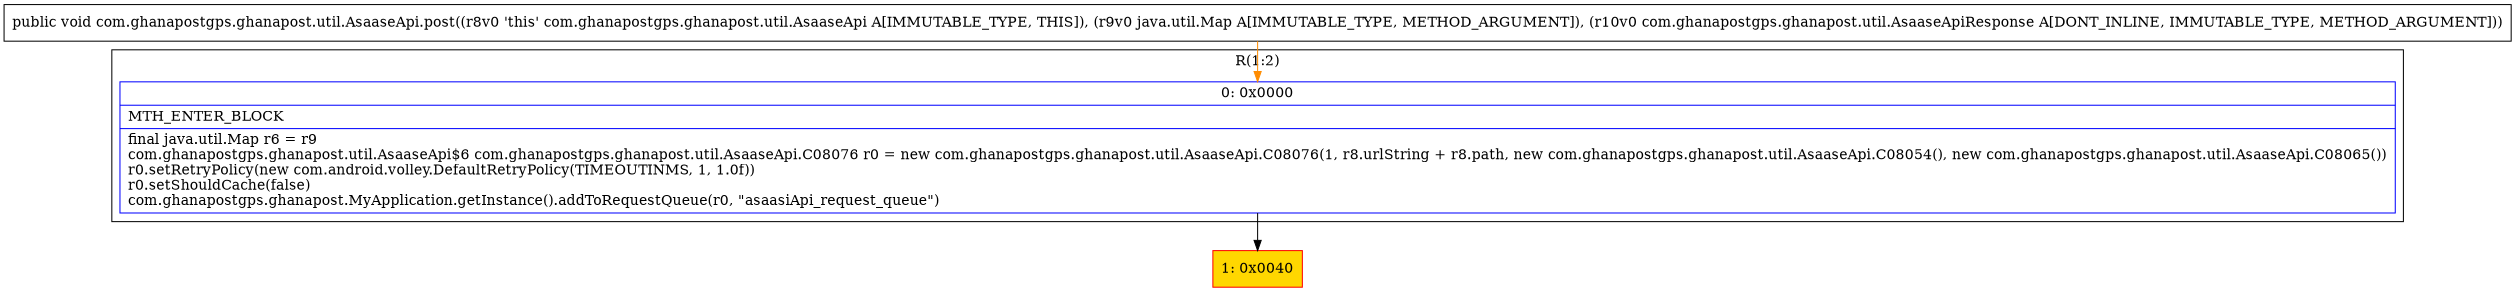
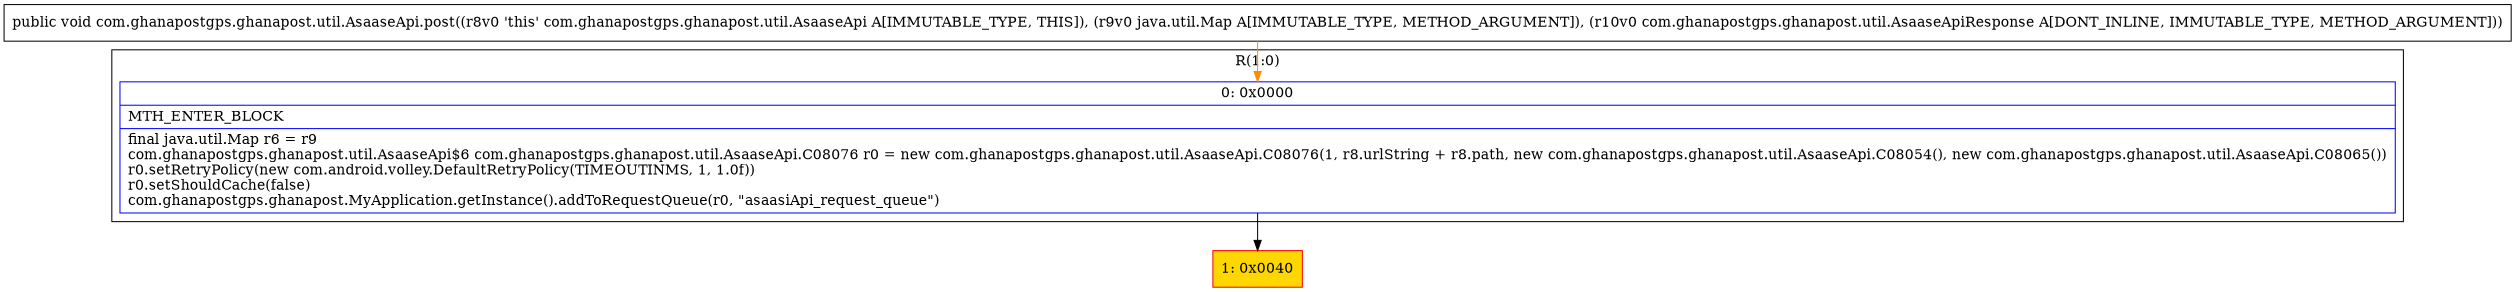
cluster "R(1:2)": label "R(1:2)" -> "R(1:0)"
